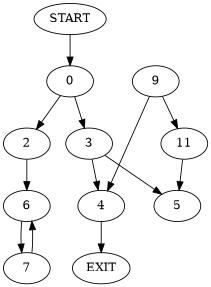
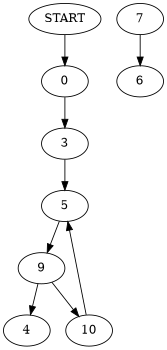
node "2": removed
node "11": label "11" -> "10"
edge "3" -> "4": removed
edge "6" -> "7": removed
edge "5" -> "9": added
node "EXIT": removed
